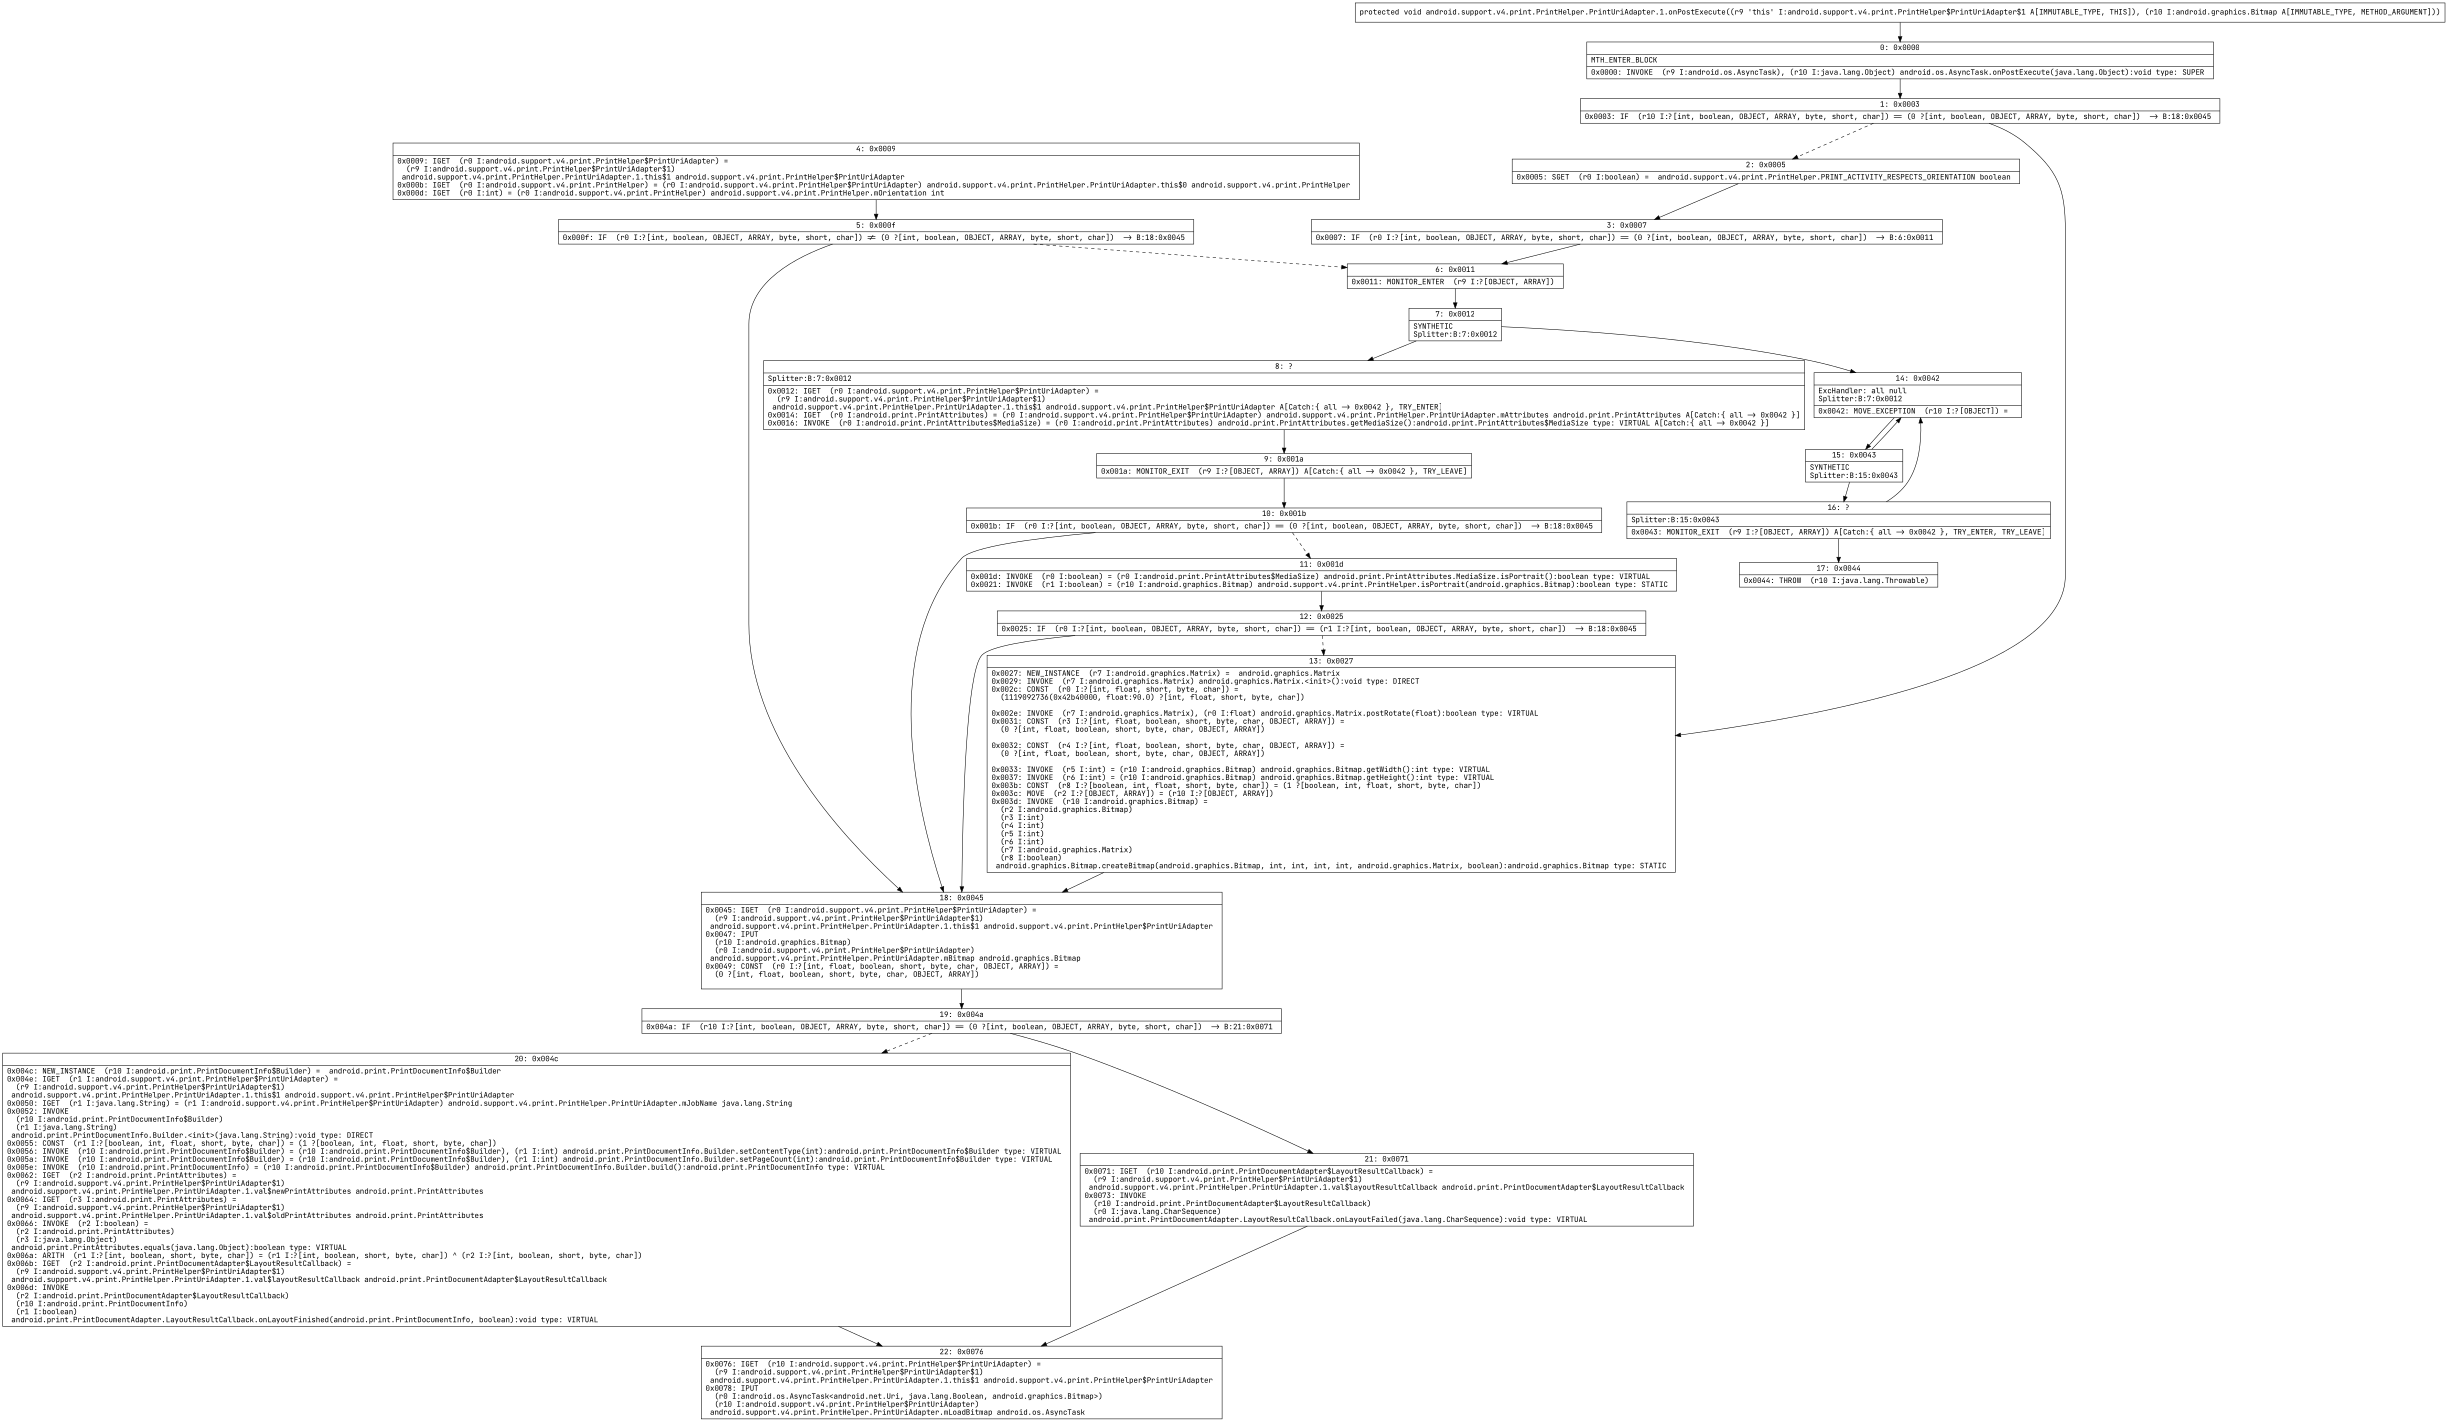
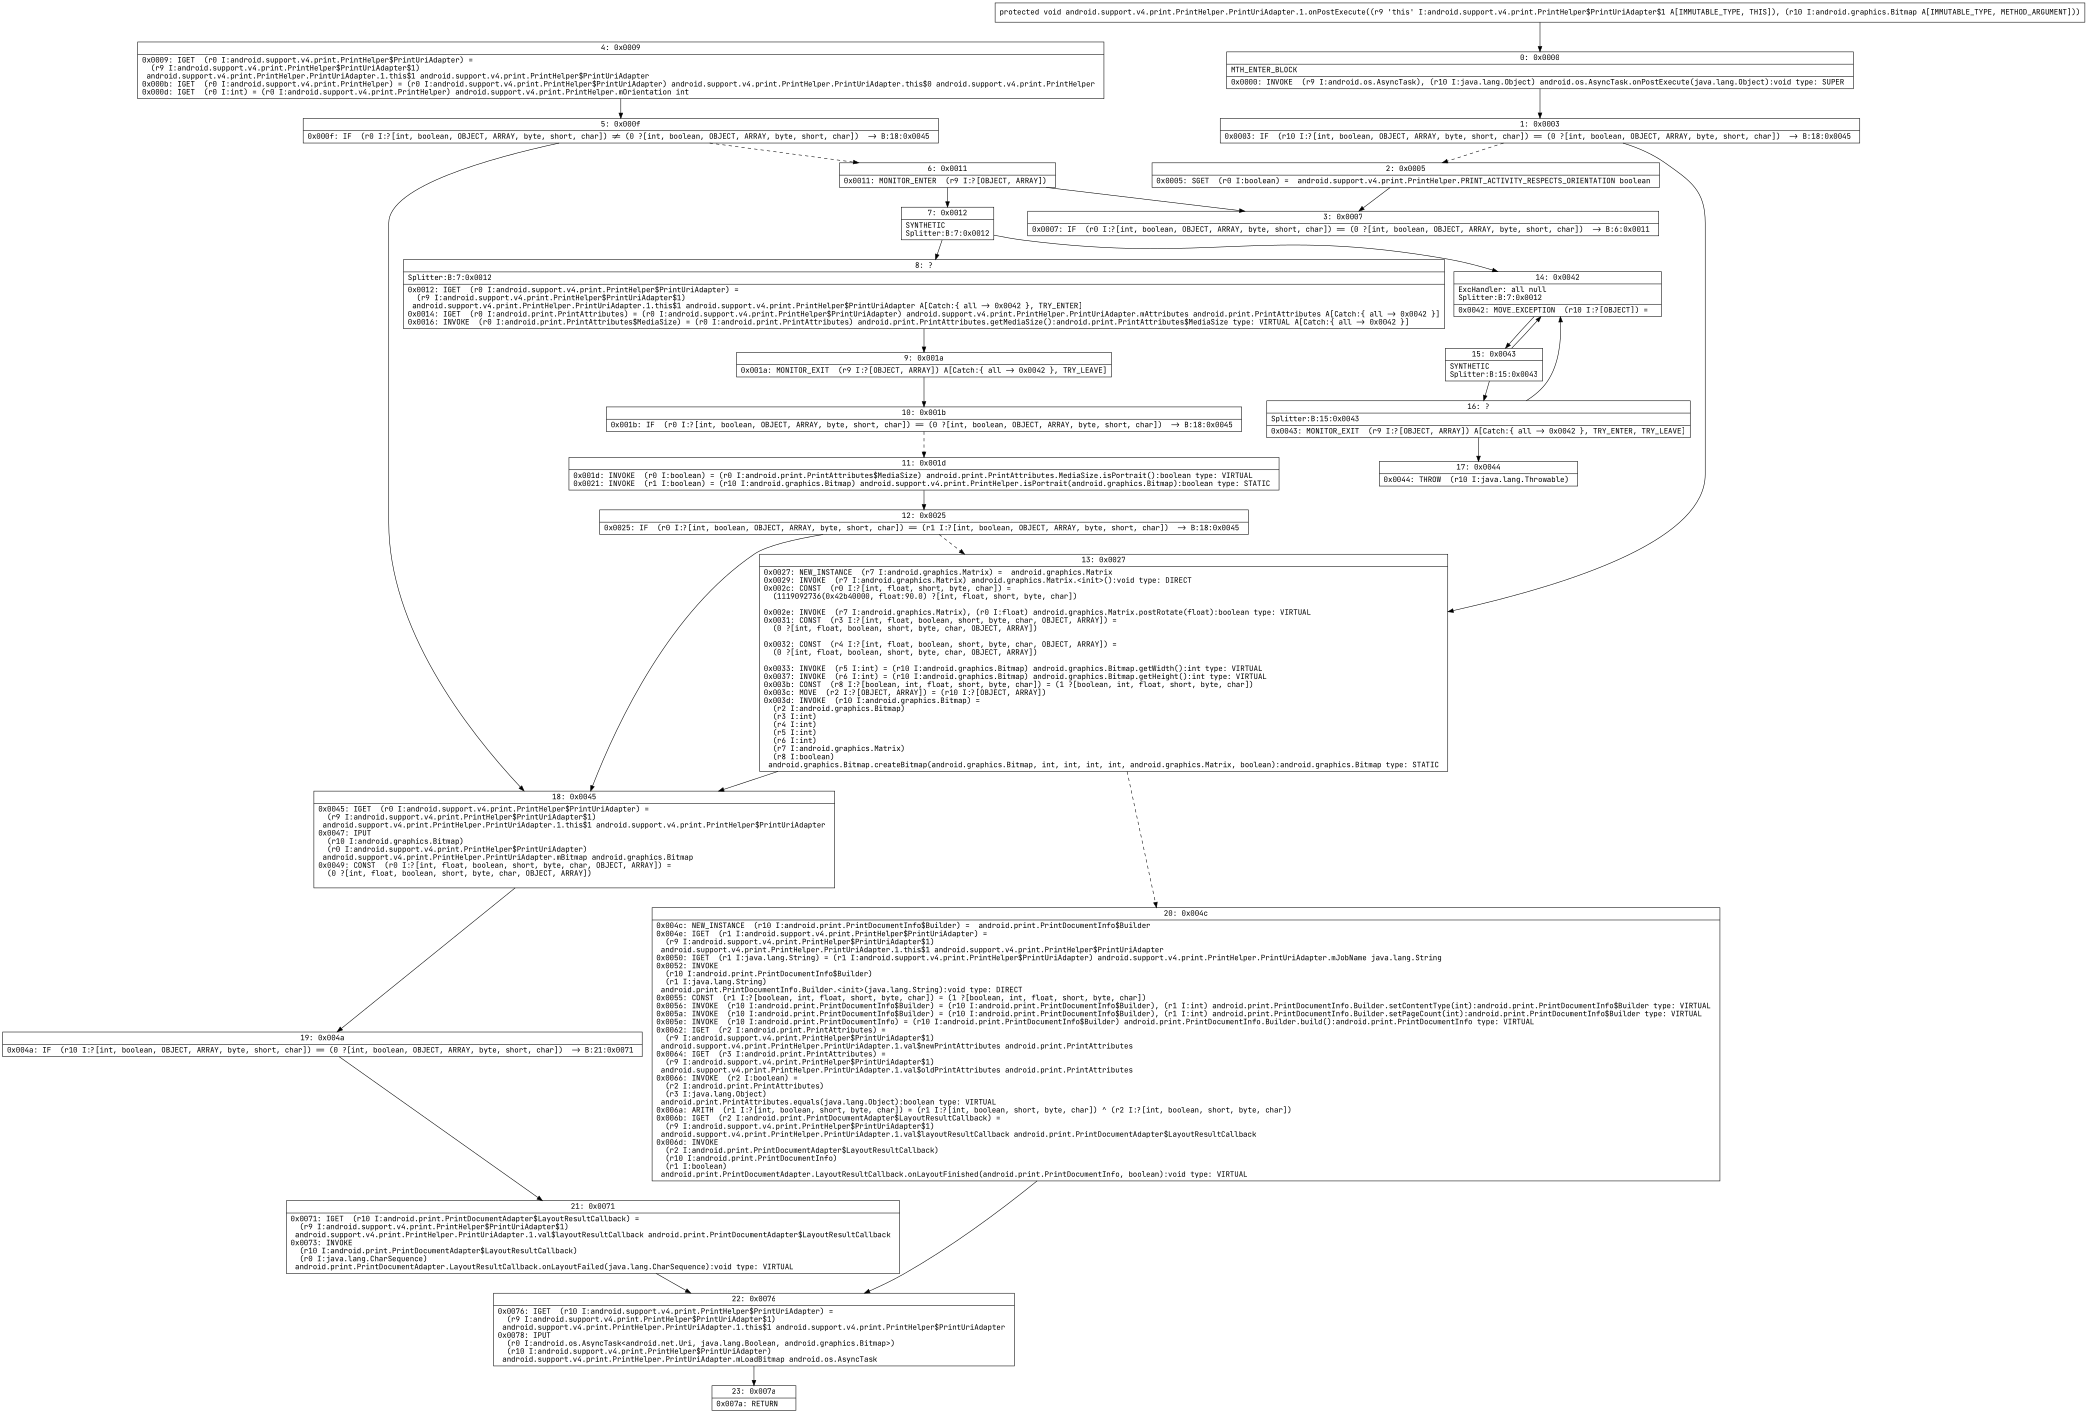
edge "3: 0x0007" -> "6: 0x0011": reversed
edge "10: 0x001b" -> "18: 0x0045": removed
edge "19: 0x004a" -> "20: 0x004c": now "13: 0x0027" -> "20: 0x004c"
node "23: 0x007a": added
